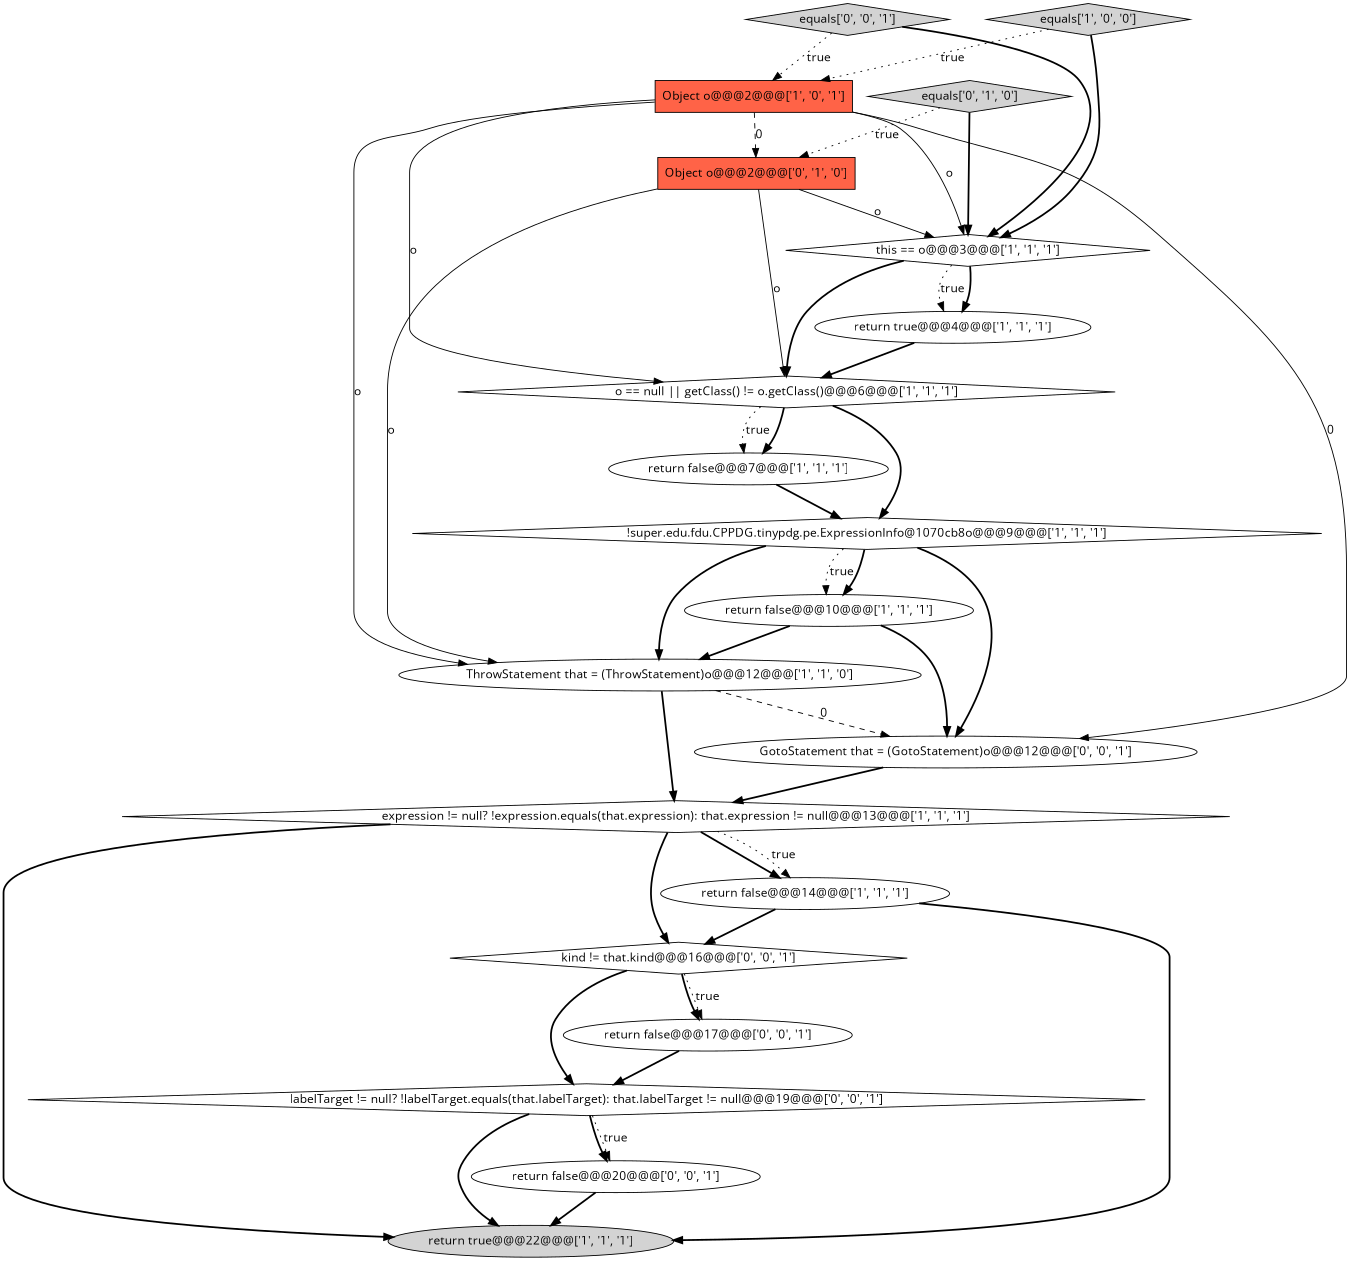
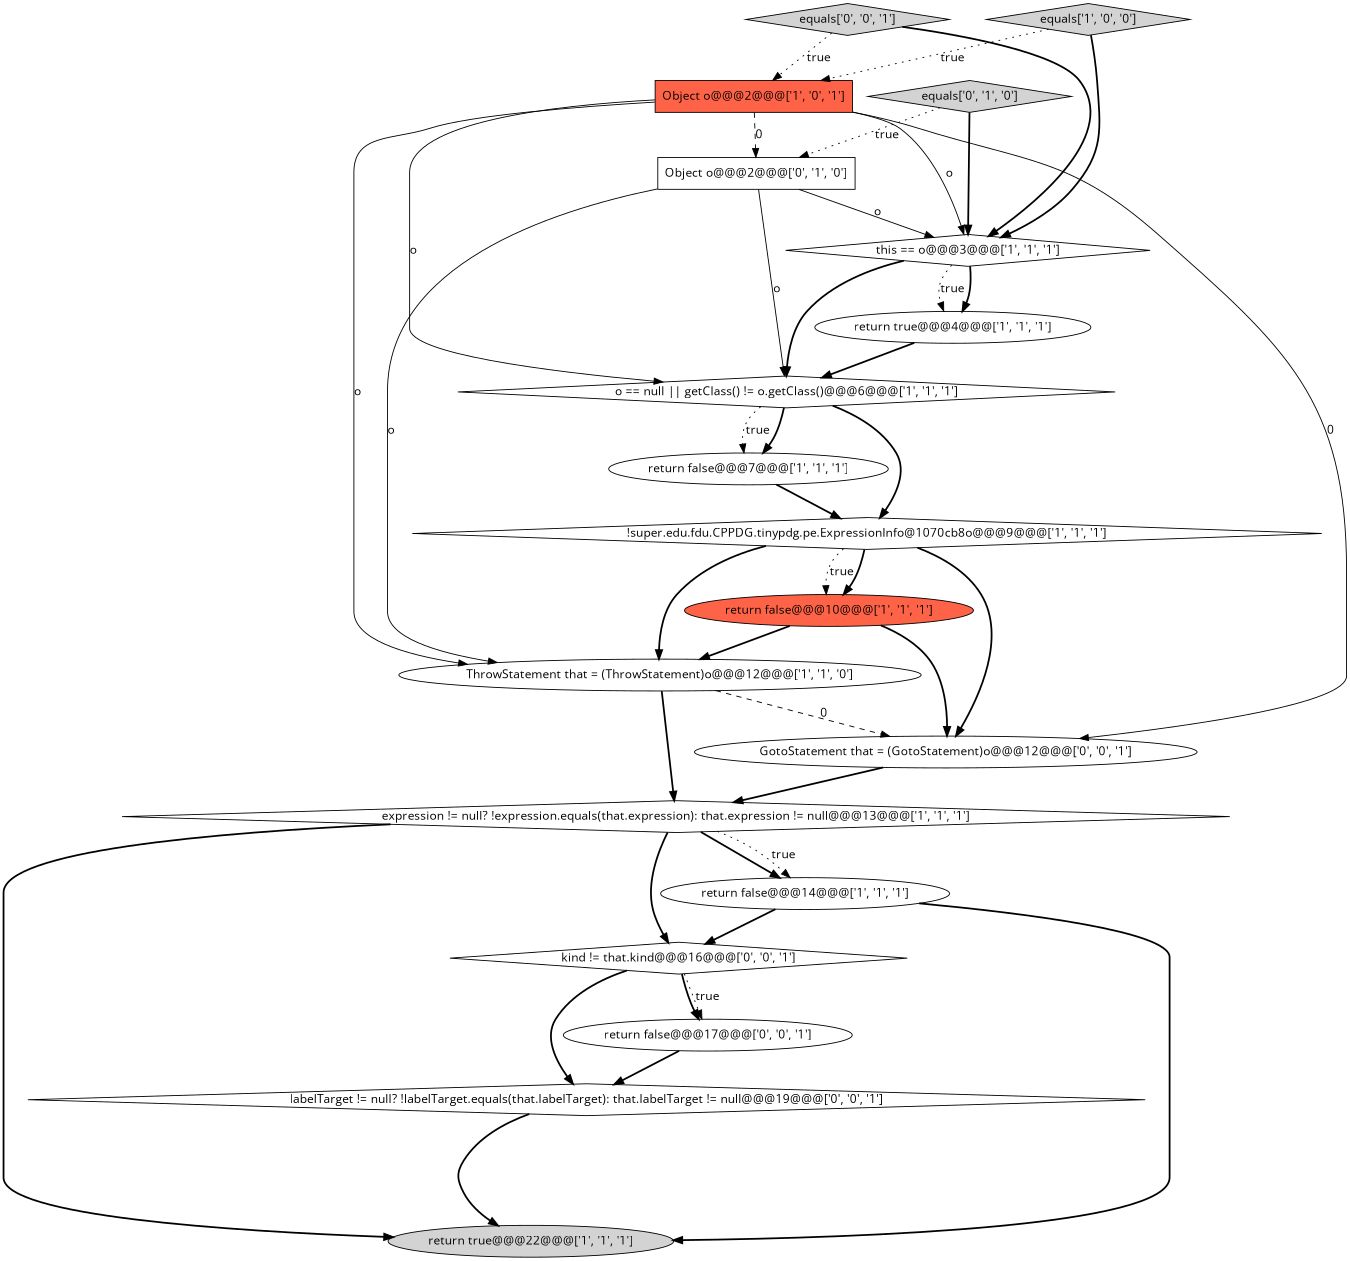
node "Object o@@@2@@@['0', '1', '0']": fillcolor tomato -> white
node "return false@@@10@@@['1', '1', '1']": fillcolor white -> tomato
node "return false@@@20@@@['0', '0', '1']": removed
